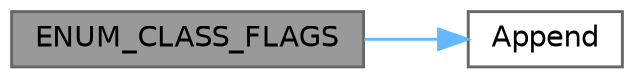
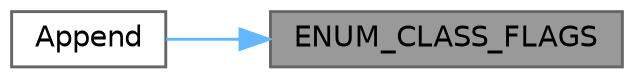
edge "ENUM_CLASS_FLAGS" -> "Append": reversed
